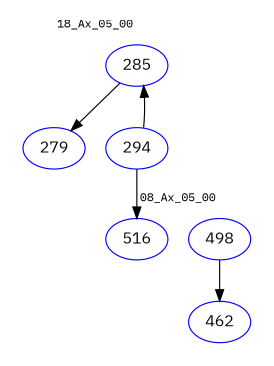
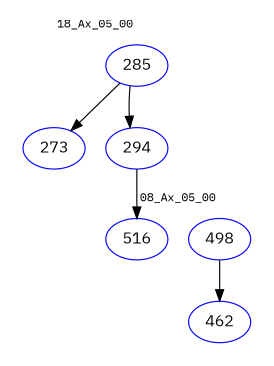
edge "294" -> "285": reversed
node "279": label "279" -> "273"
